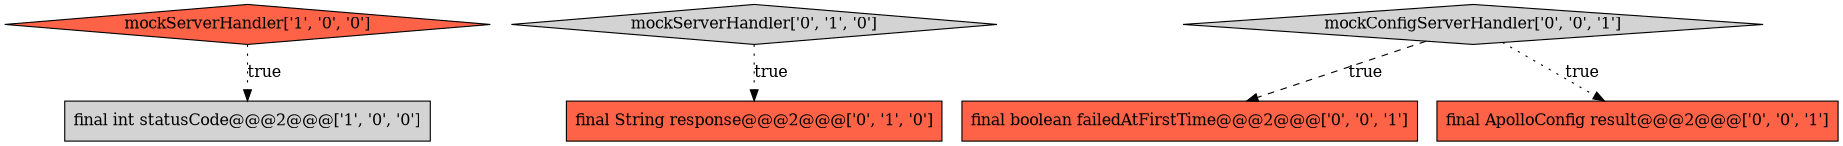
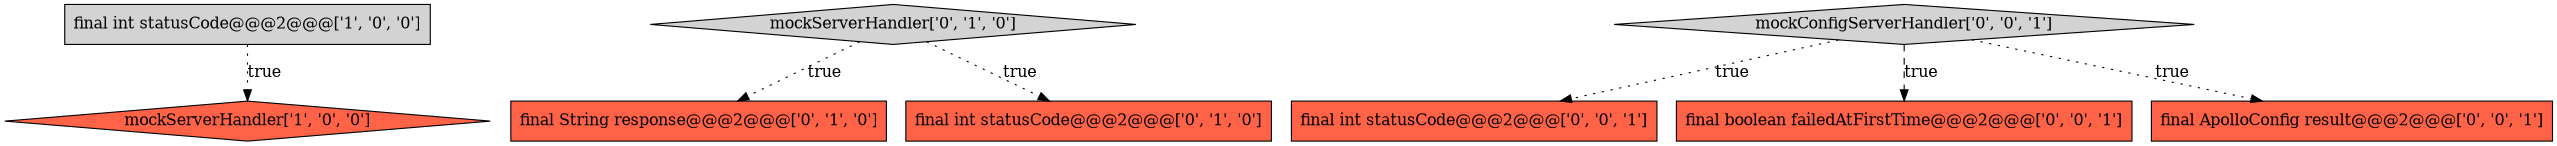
edge "mockServerHandler['1', '0', '0']" -> "final int statusCode@@@2@@@['1', '0', '0']": reversed
node "final int statusCode@@@2@@@['0', '1', '0']": added
node "final int statusCode@@@2@@@['0', '0', '1']": added
